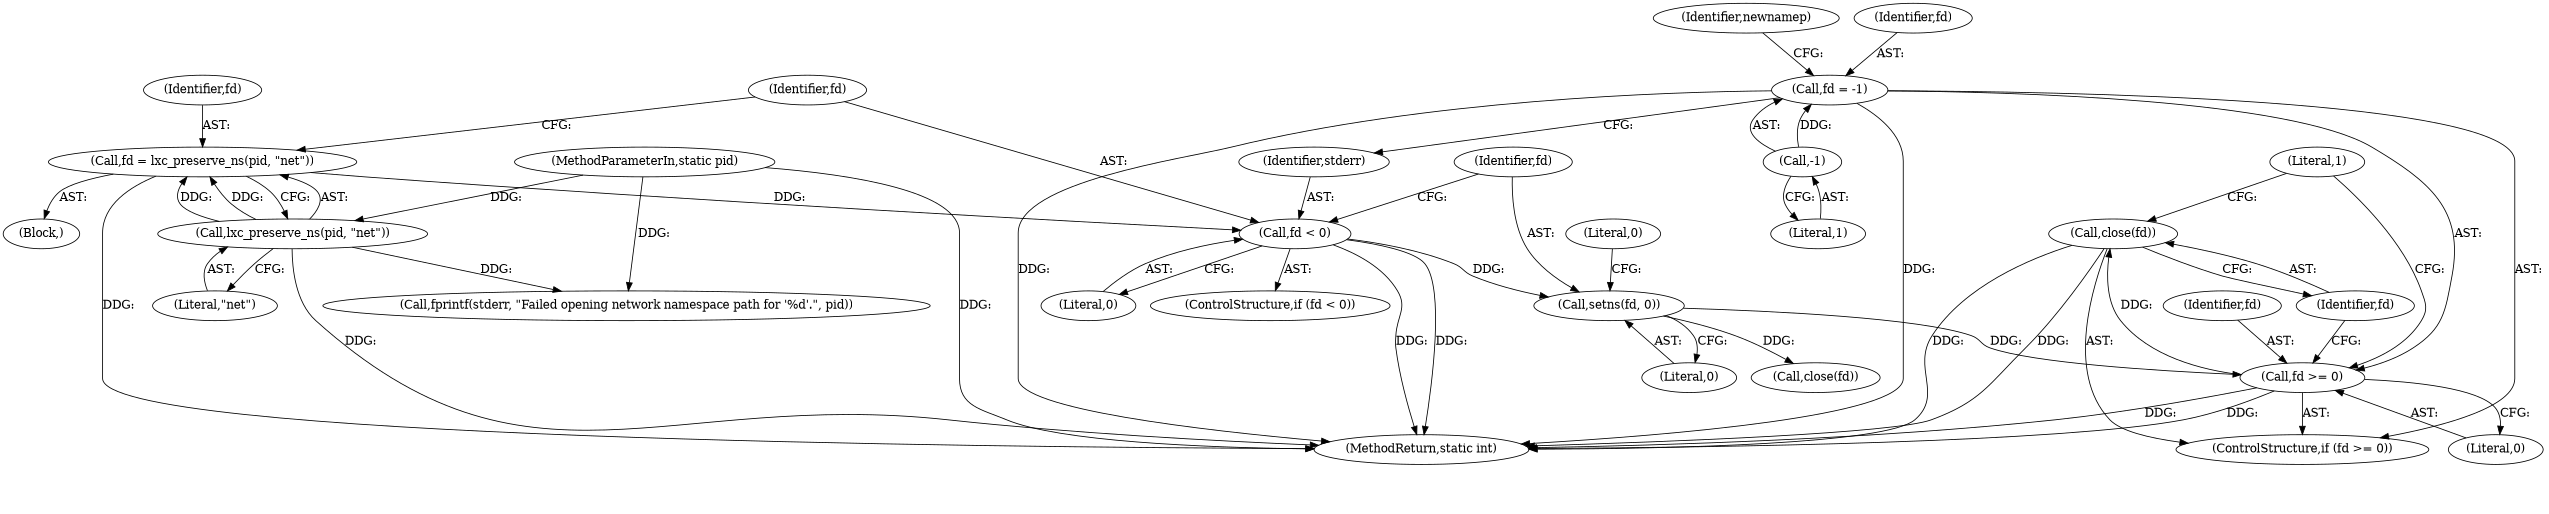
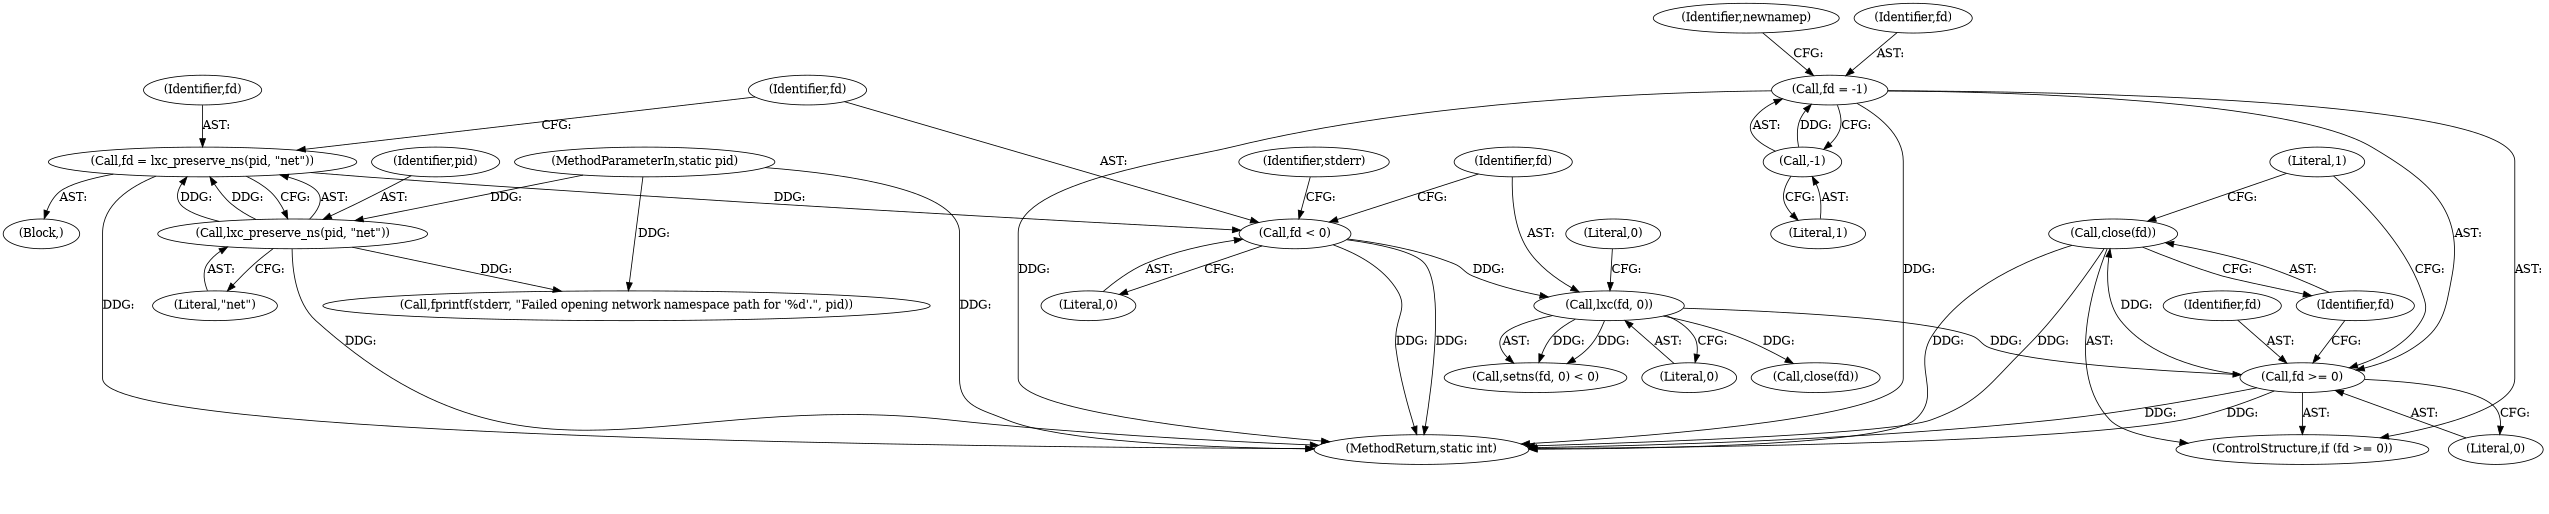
edge "(Call,fd = -1)" -> "(Identifier,stderr)": now "(Call,fd = -1)" -> "(Call,-1)"
node "(Identifier,pid)": added
edge "(Identifier,stderr)" -> "(Call,fd < 0)": label "AST: " -> "CFG: "
node "(ControlStructure,if (fd < 0))": removed
node "(Call,setns(fd, 0))": label "(Call,setns(fd, 0))" -> "(Call,lxc(fd, 0))"
node "(Call,setns(fd, 0) < 0)": added
